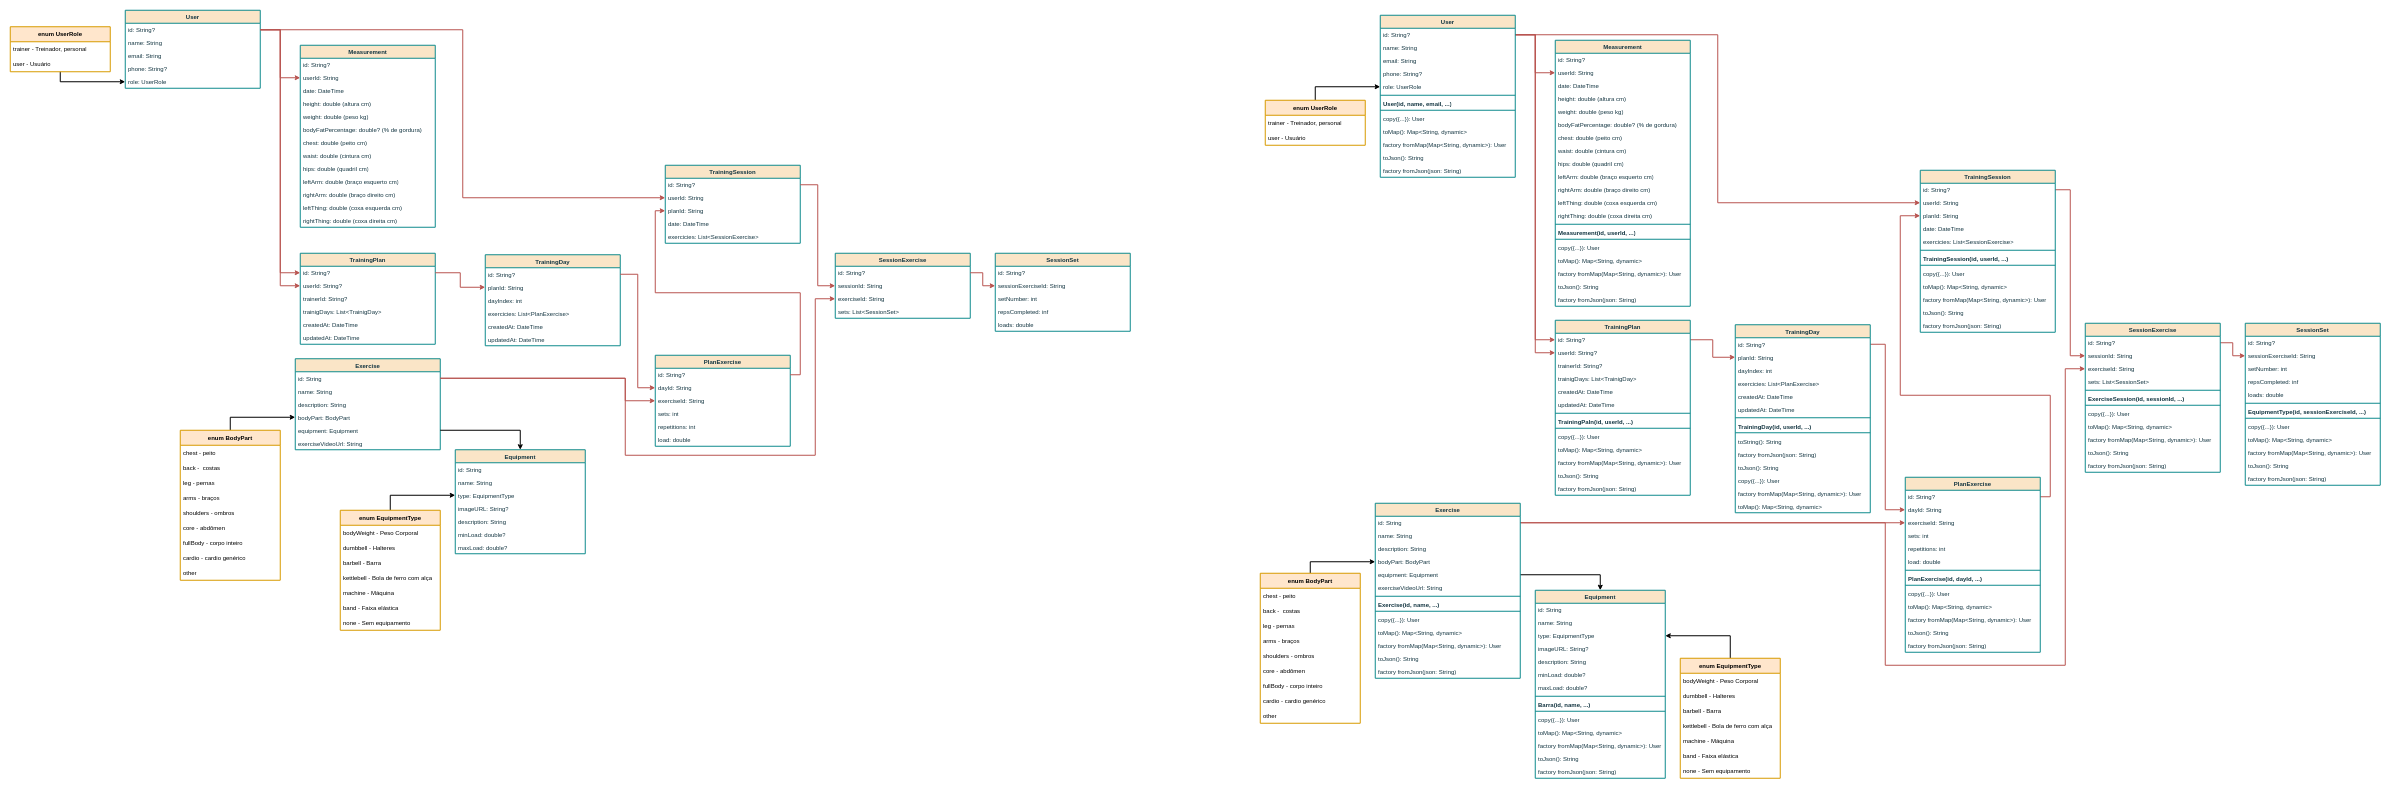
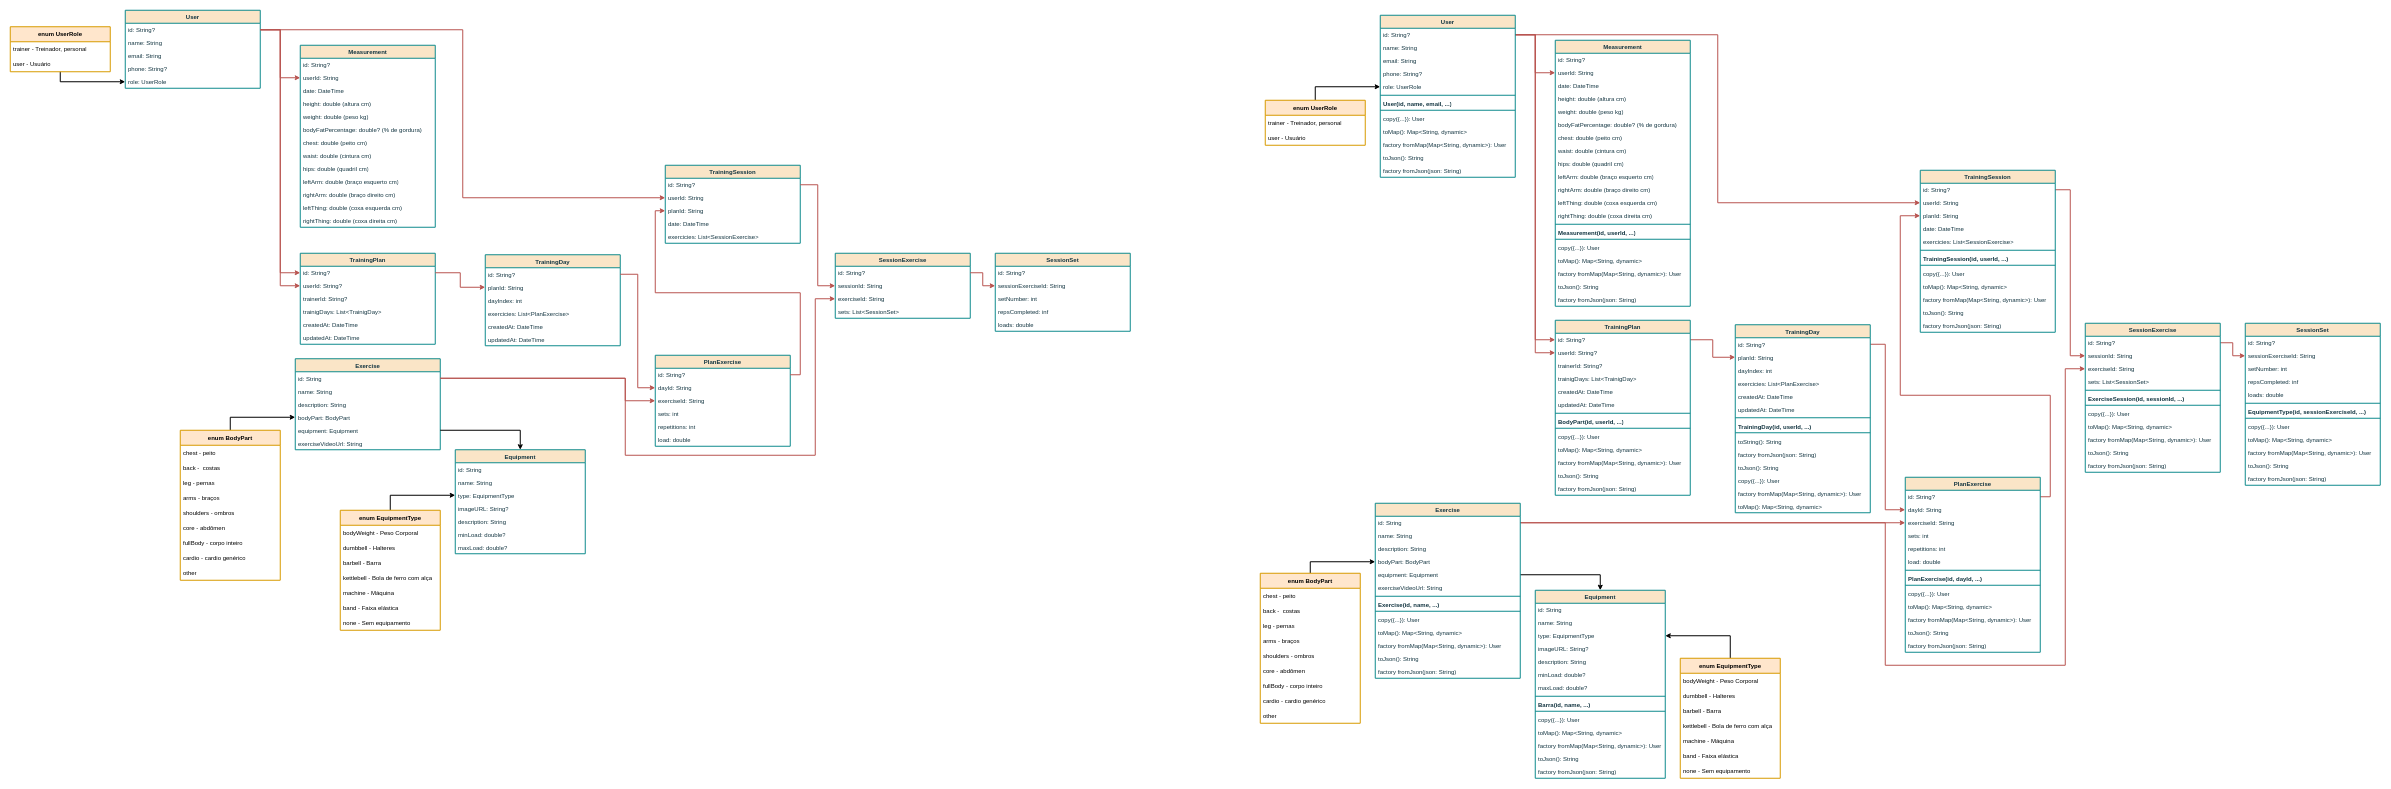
node "TrainingPaln(id, userId, ...)": label "TrainingPaln(id, userId, ...)" -> "BodyPart(id, userId, ...)"
